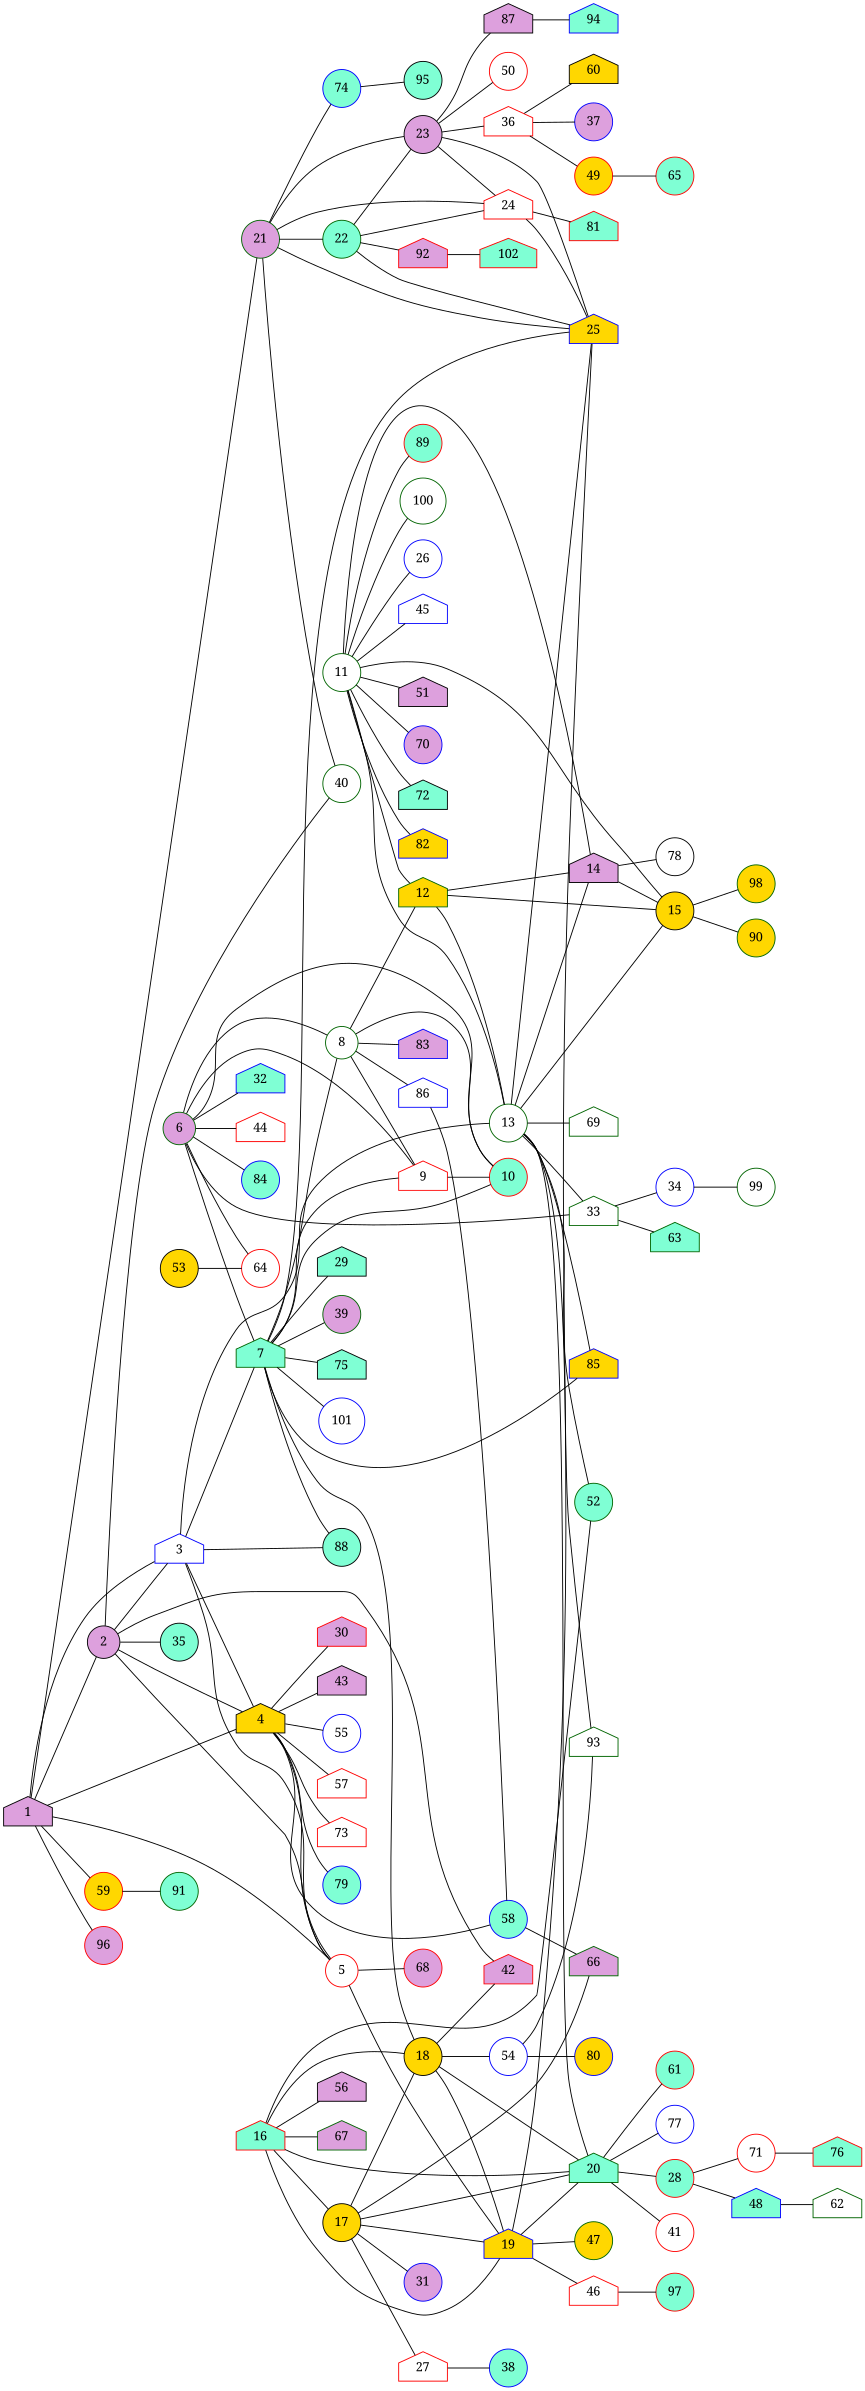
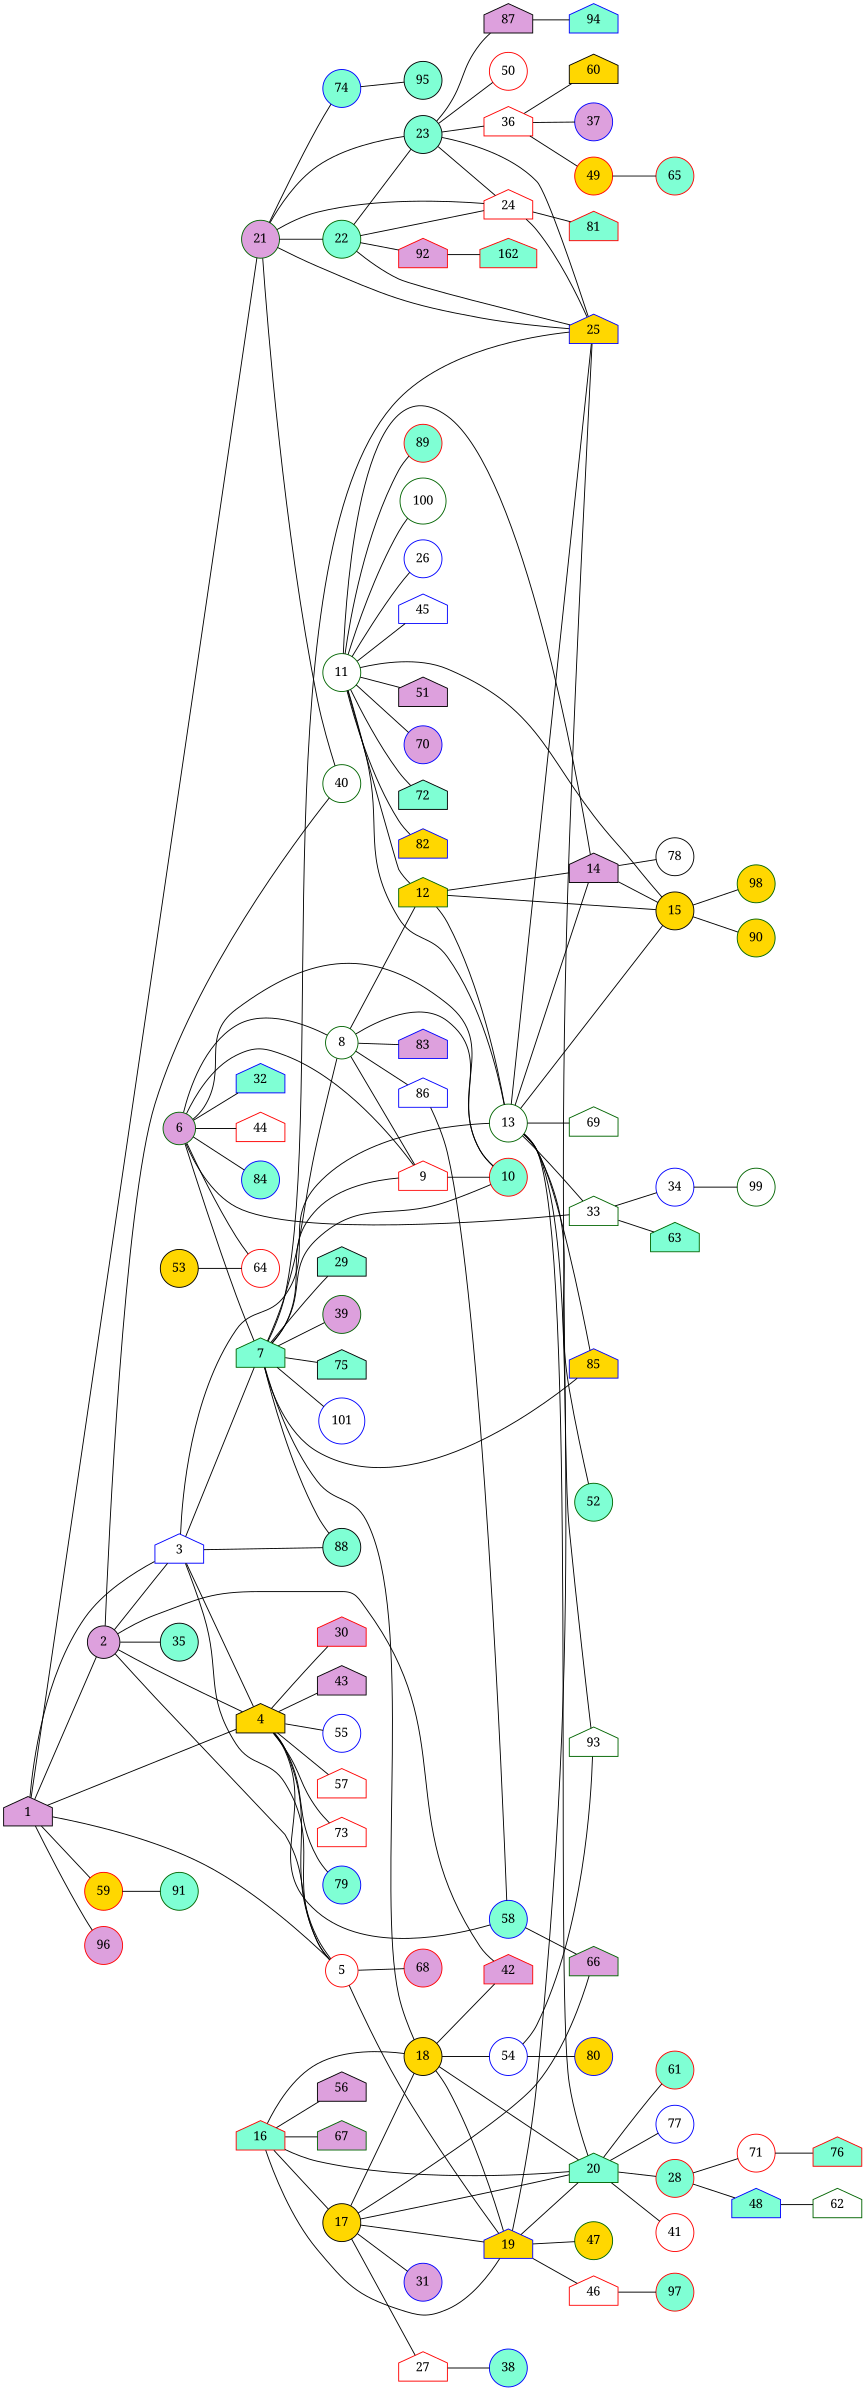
node "23": fillcolor plum -> aquamarine
node "102": label "102" -> "162"
edge "52" -- "16": removed
